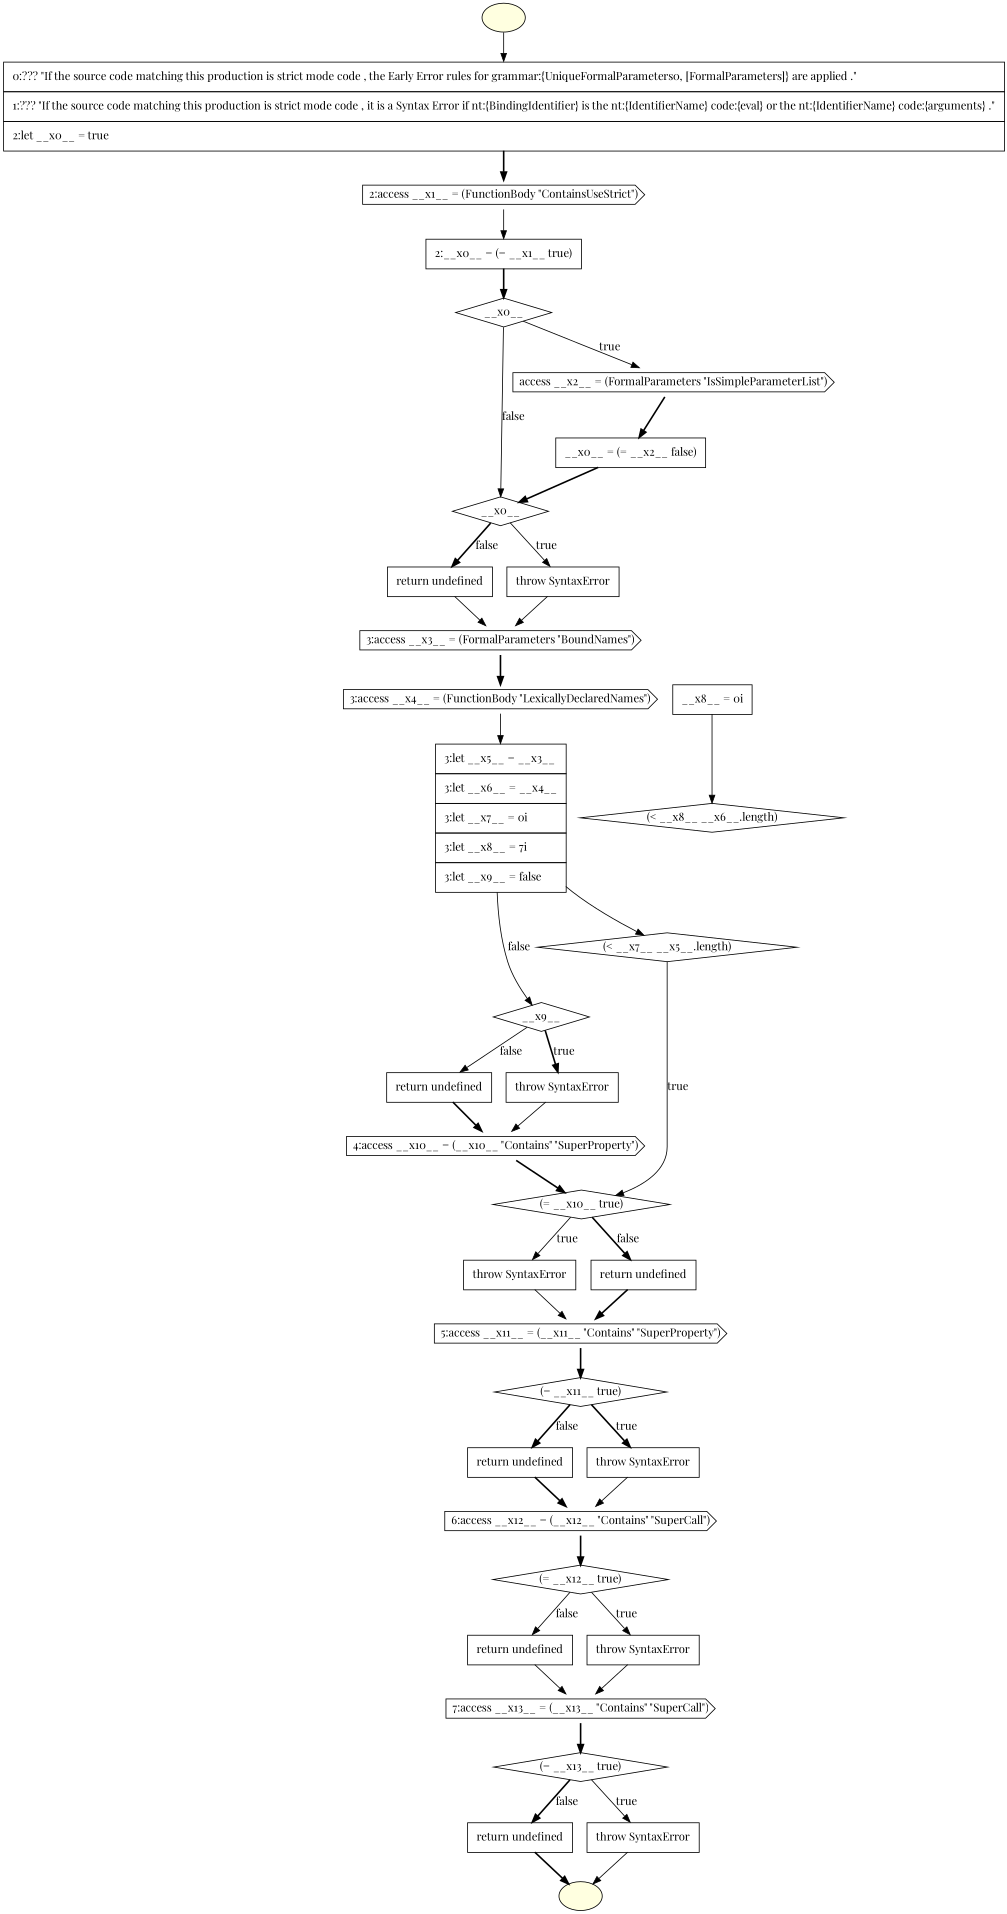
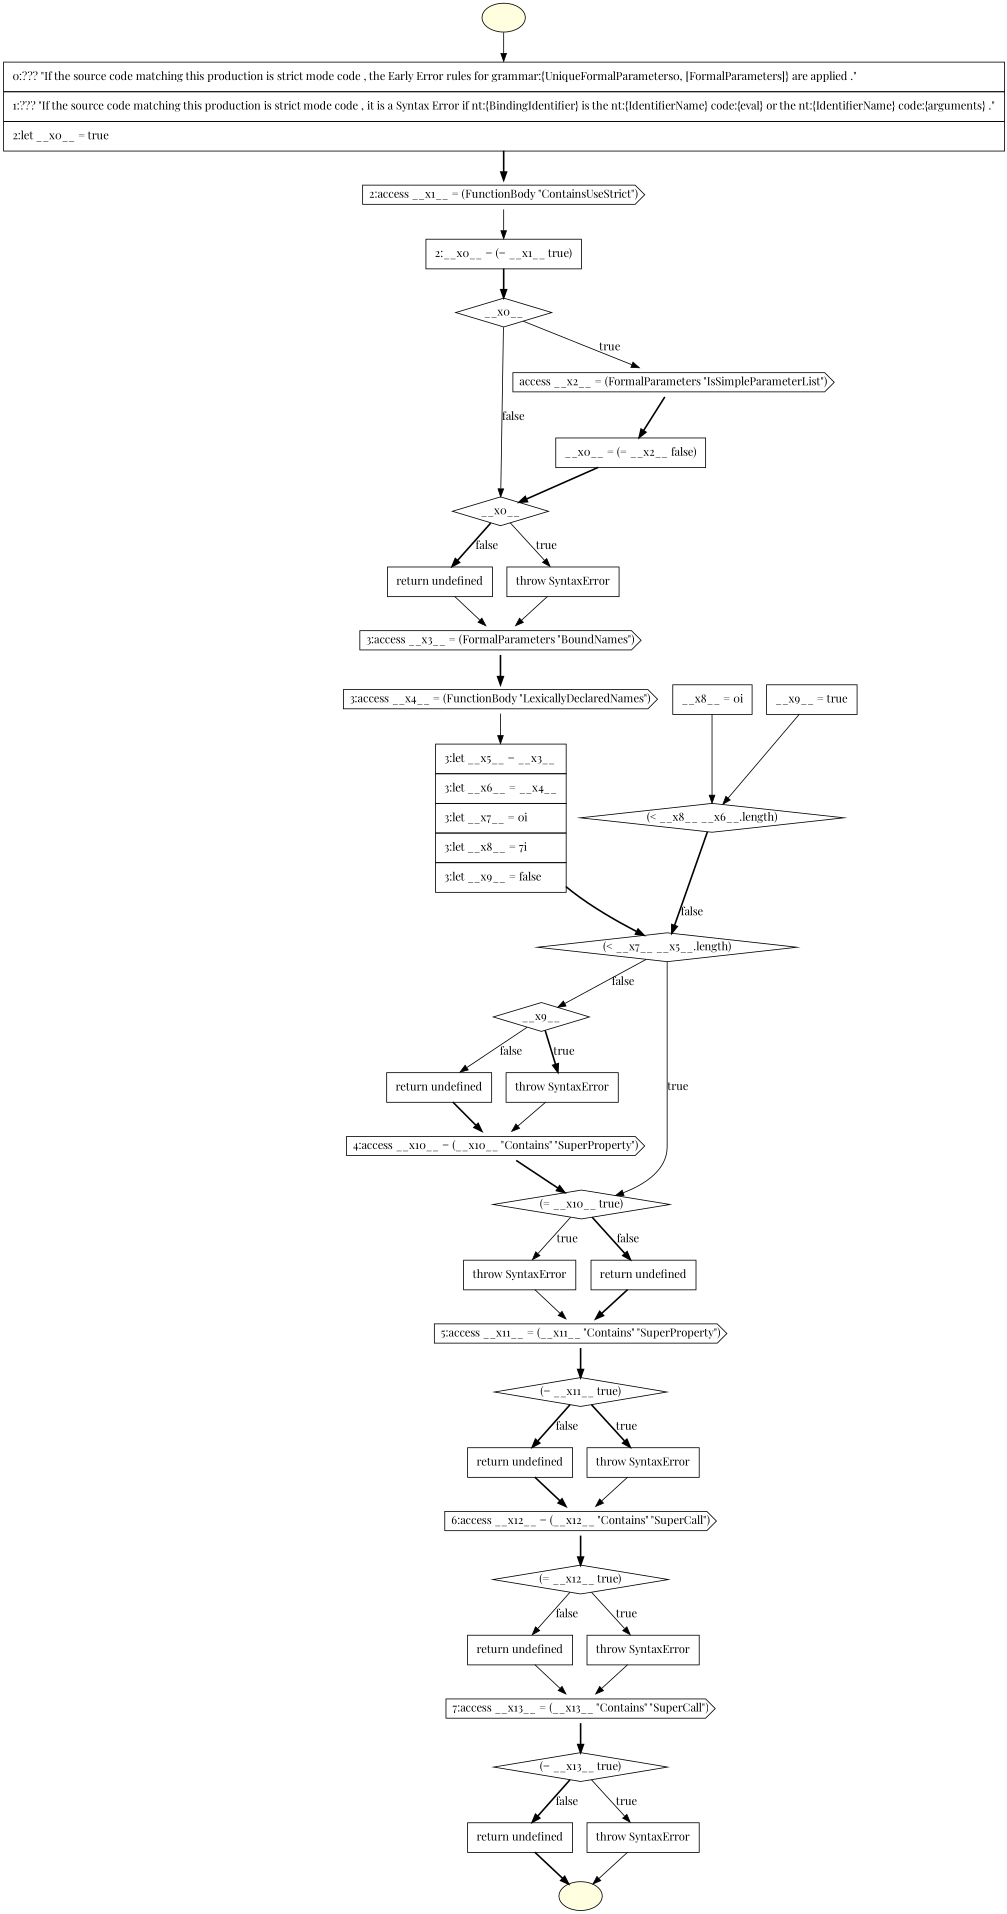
node "__x9__ = true": added
edge "(< __x8__ __x6__.length)" -> "(< __x7__ __x5__.length)": added, label "false"
edge "3:let __x5__ = __x3__" -> "(< __x7__ __x5__.length)": style solid -> bold
edge "3:let __x5__ = __x3__" -> "__x9__": now "(< __x7__ __x5__.length)" -> "__x9__"
